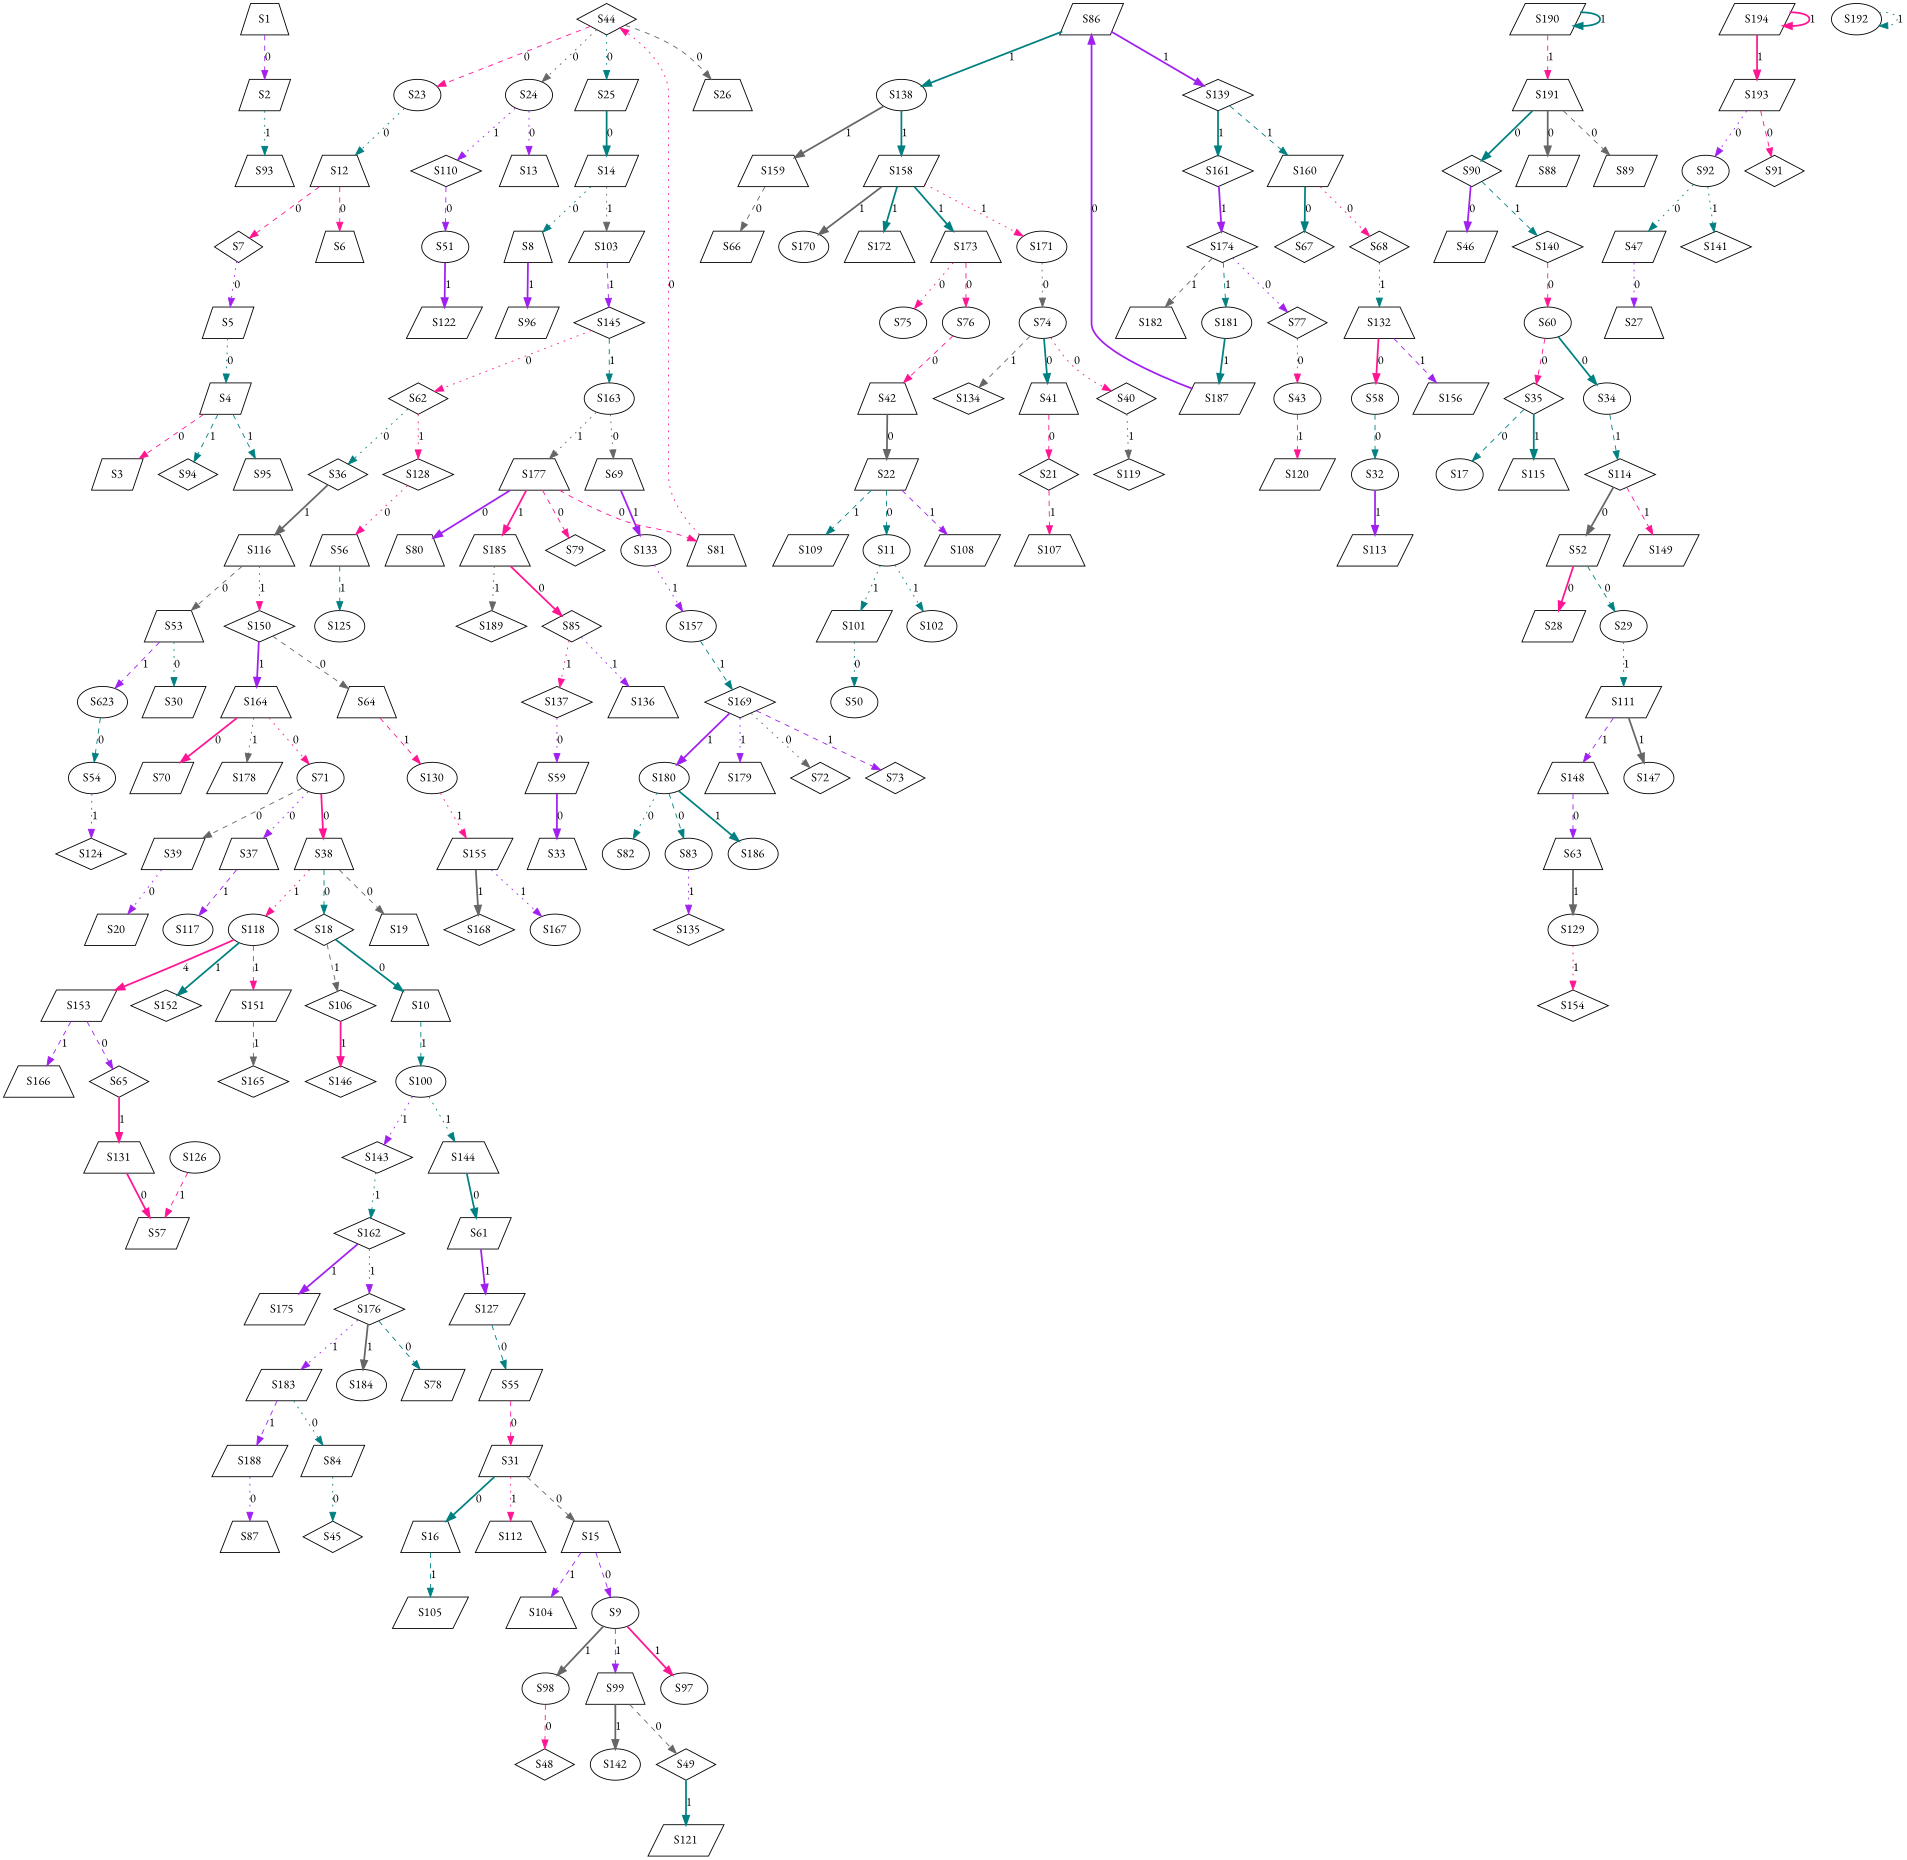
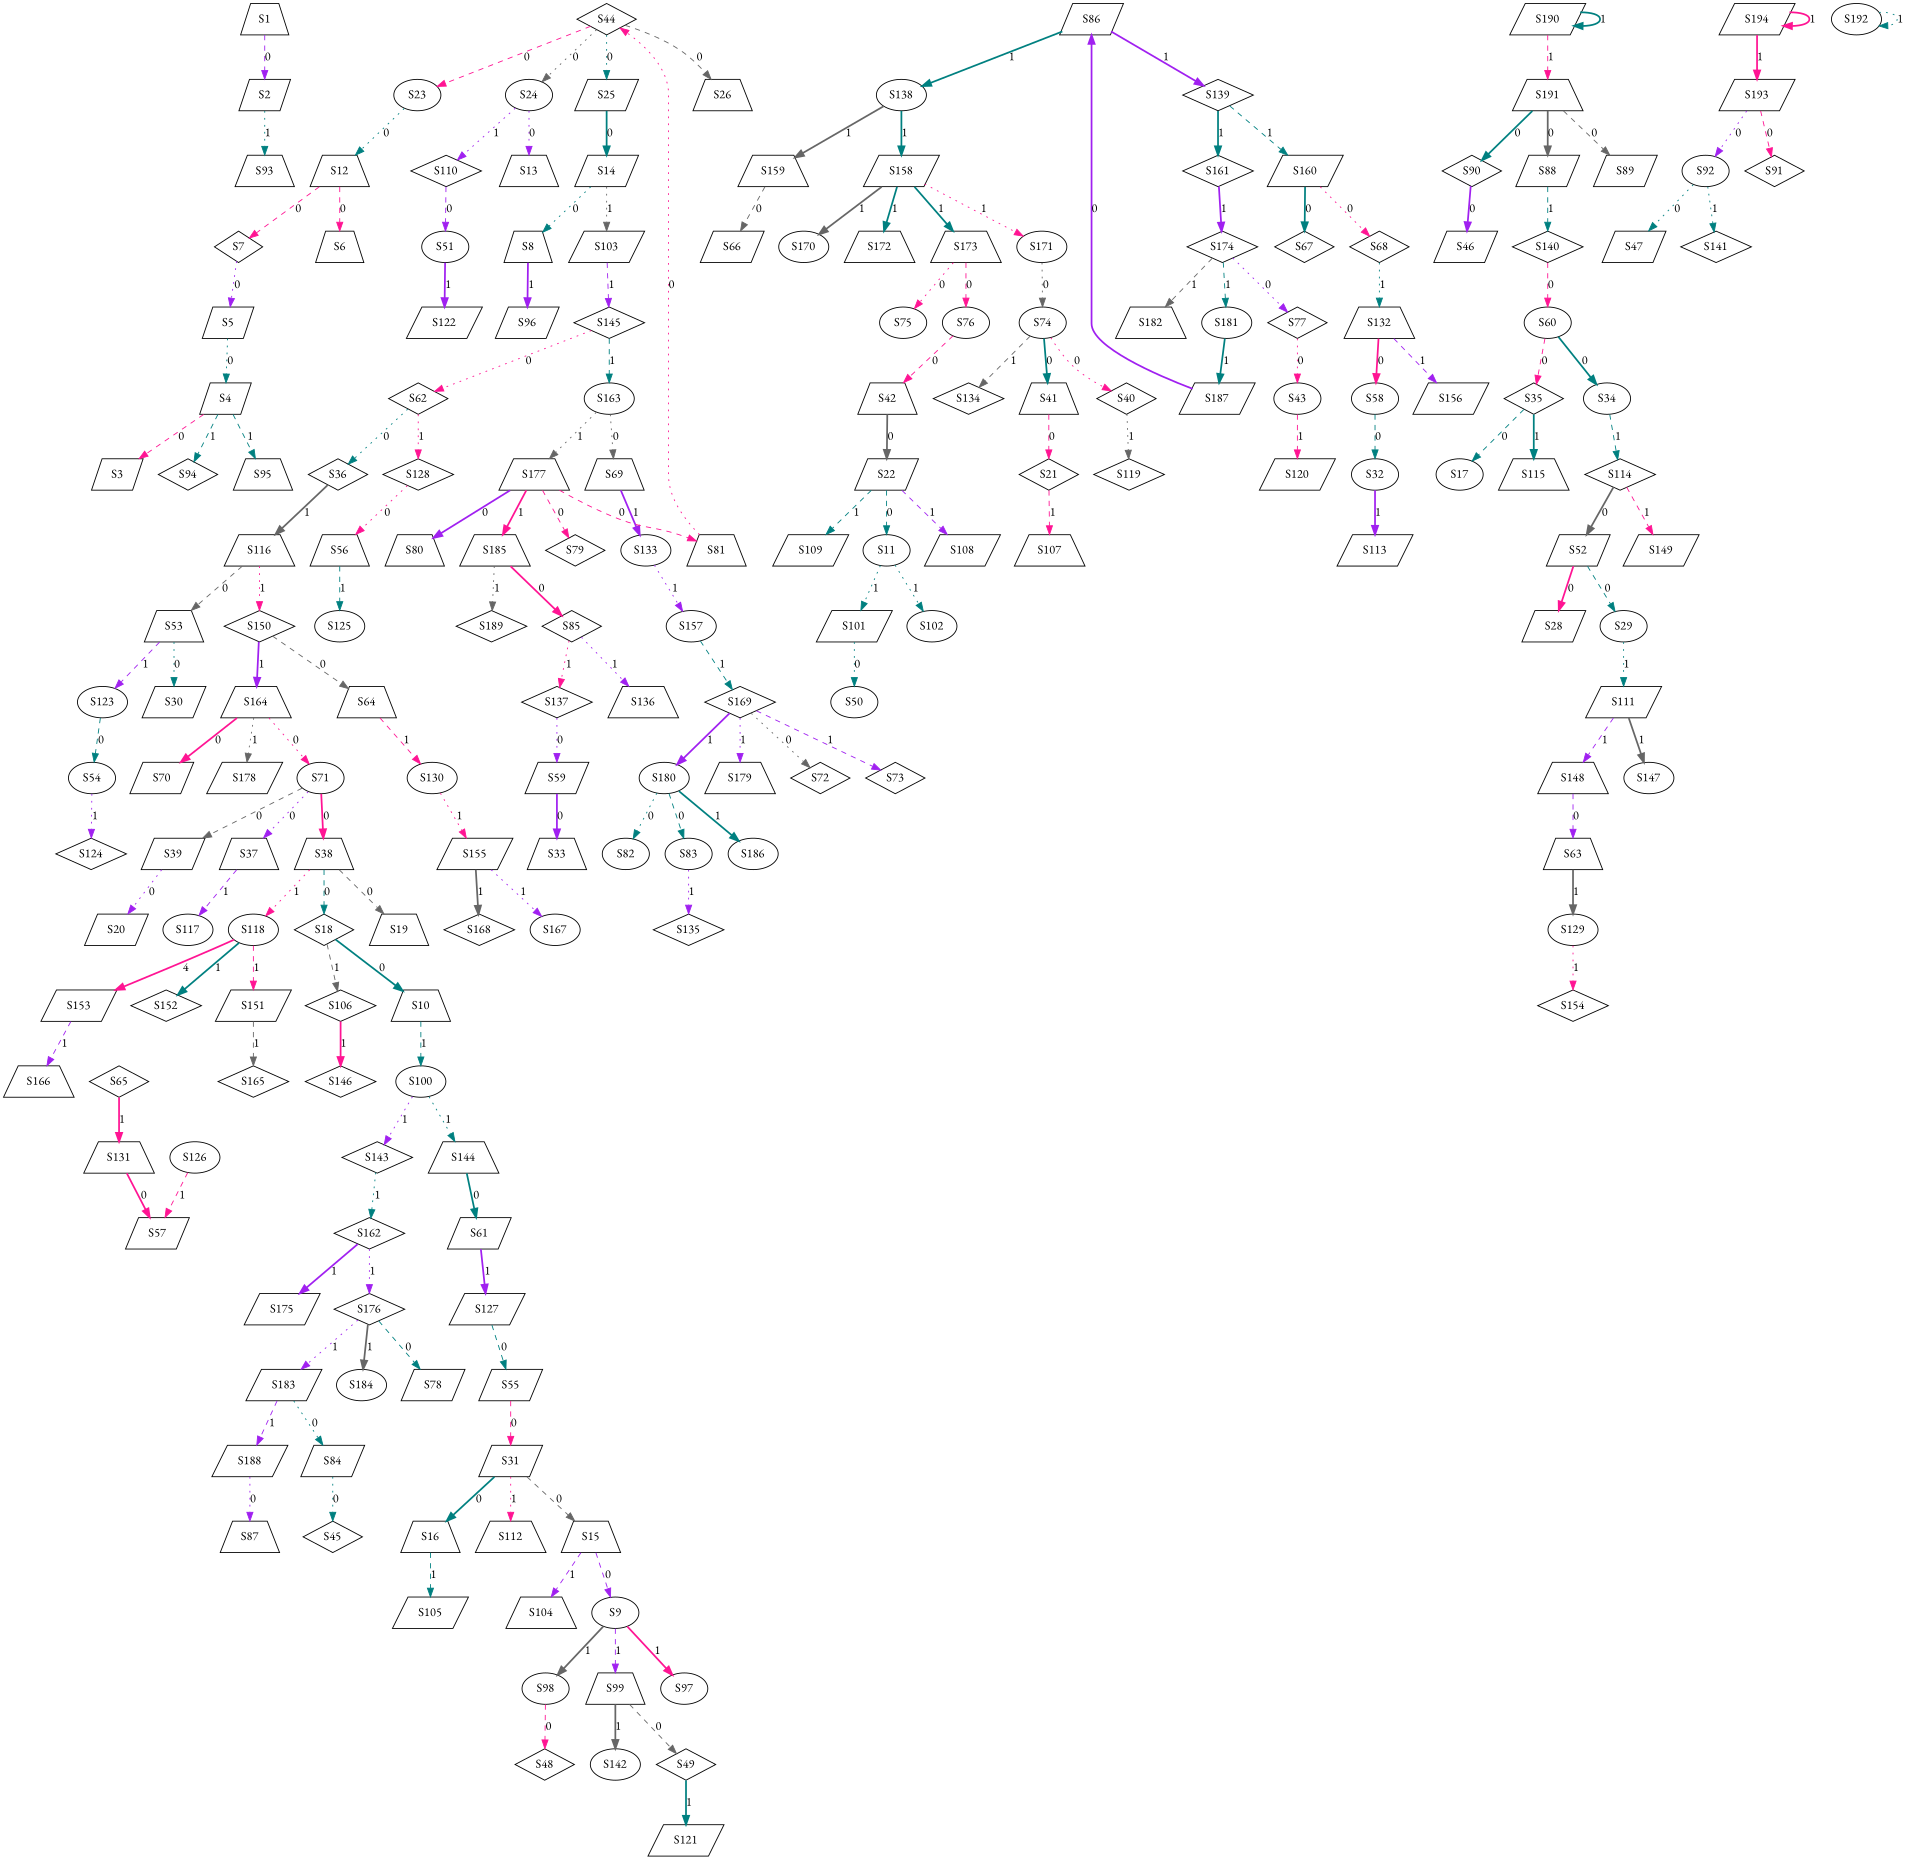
edge "S90" -> "S140": now "S88" -> "S140"
node "S27": removed
node "S623": label "S623" -> "S123"
edge "S153" -> "S65": removed, label "0"
